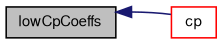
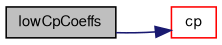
edge "cp" -> "lowCpCoeffs": reversed
